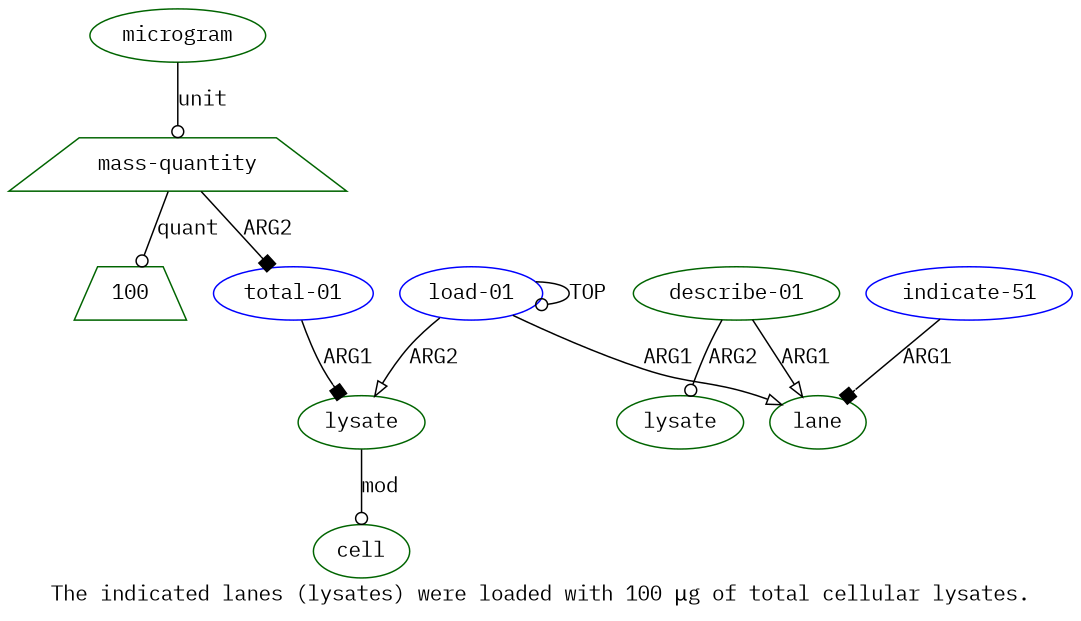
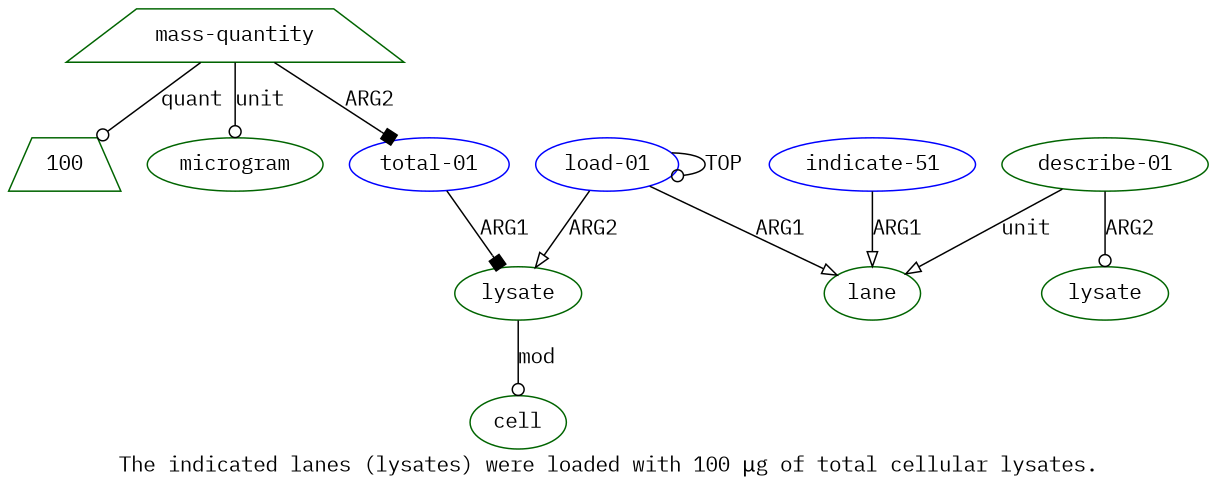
edge "microgram" -> "mass-quantity": reversed
edge "indicate-51" -> "lane": arrowhead box -> onormal
edge "describe-01" -> "lane": label "ARG1" -> "unit"
